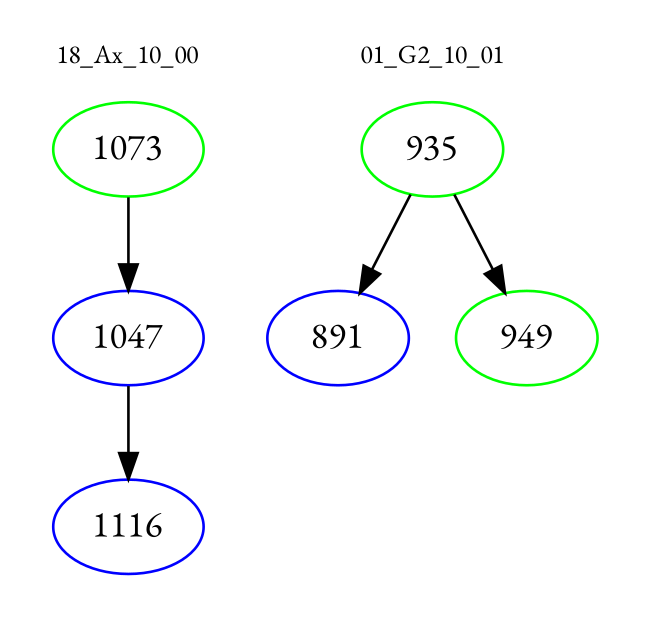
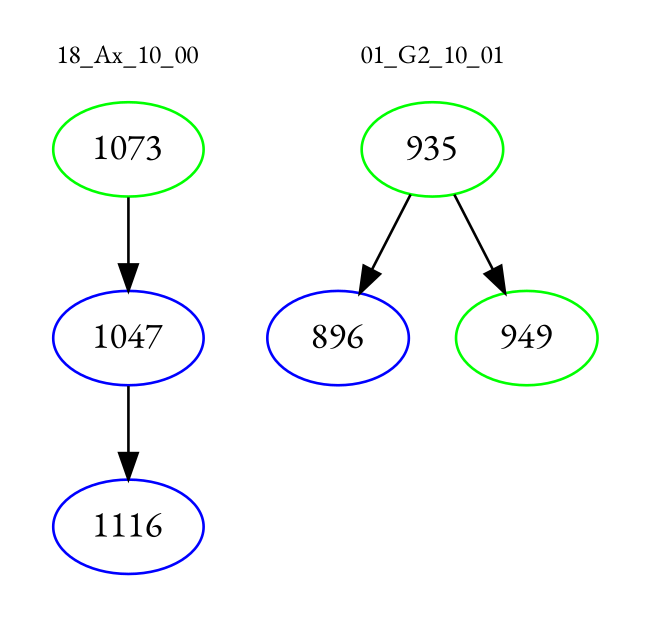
node "891": label "891" -> "896"
